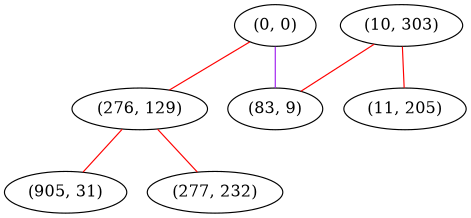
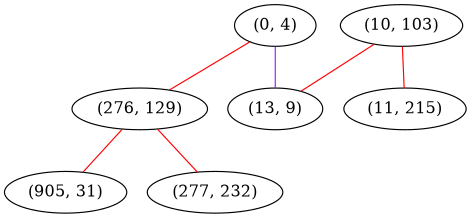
node "(0, 0)": label "(0, 0)" -> "(0, 4)"
node "(10, 303)": label "(10, 303)" -> "(10, 103)"
node "(83, 9)": label "(83, 9)" -> "(13, 9)"
node "(11, 205)": label "(11, 205)" -> "(11, 215)"
